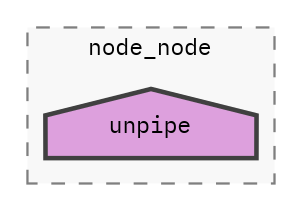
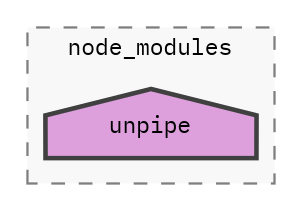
cluster "node_node": label "node_node" -> "node_modules"
